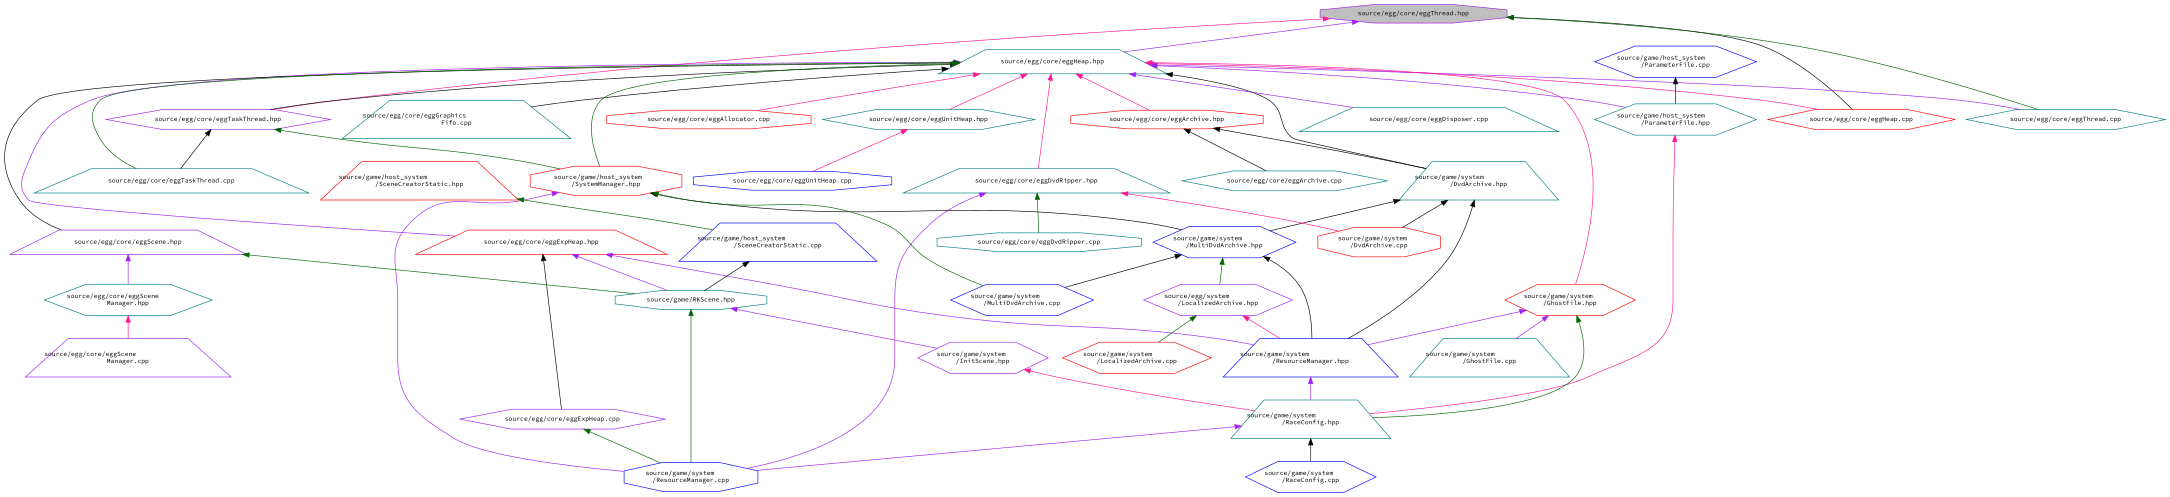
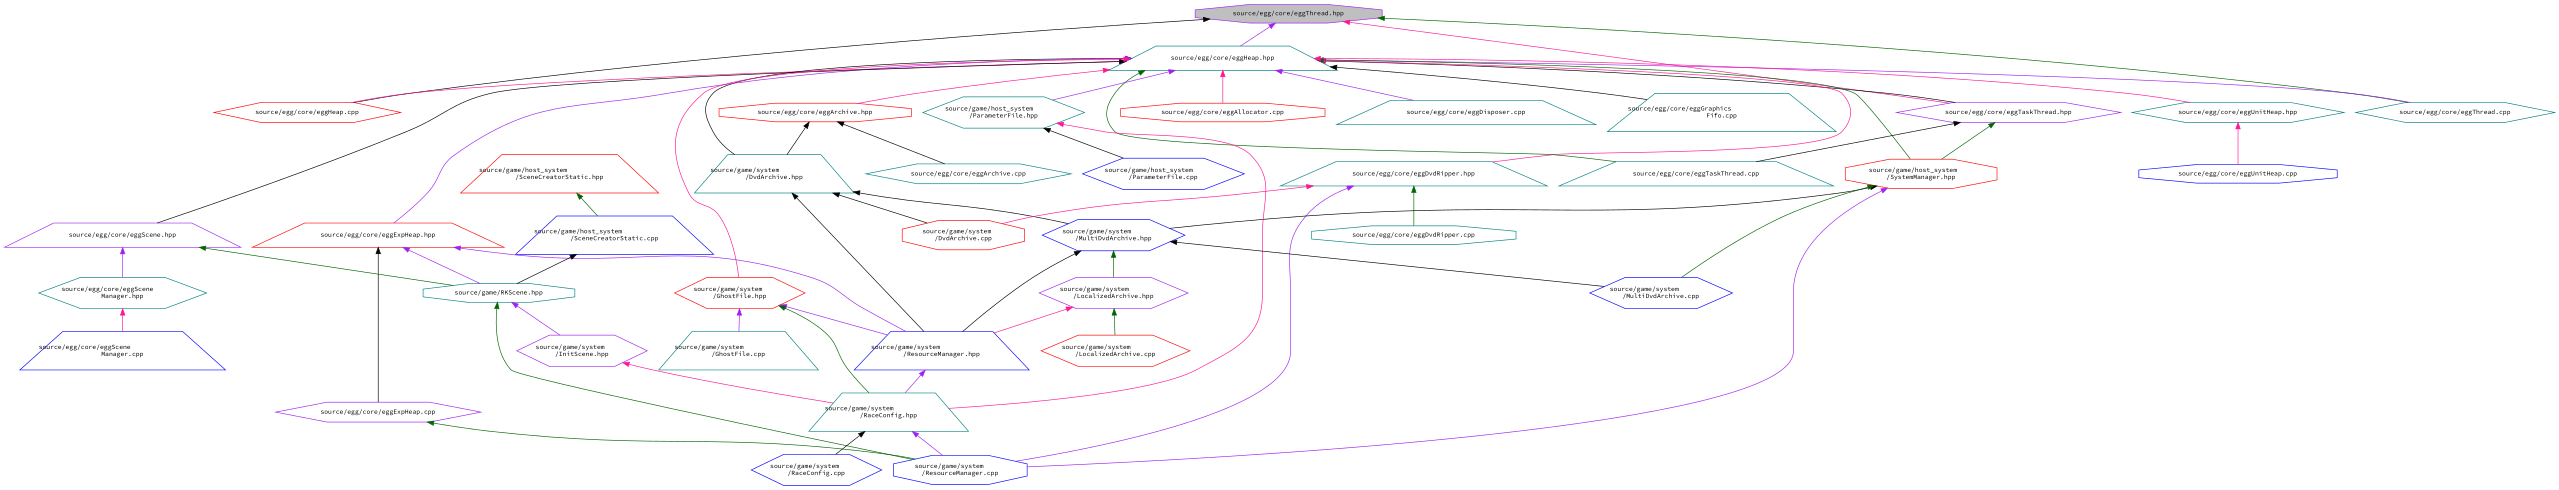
edge "source/game/host_system /ParameterFile.hpp" -> "source/game/host_system /ParameterFile.cpp": reversed
node "source/egg/system /LocalizedArchive.hpp": label "source/egg/system /LocalizedArchive.hpp" -> "source/game/system /LocalizedArchive.hpp"
node "source/egg/core/eggScene Manager.cpp": color purple -> blue
